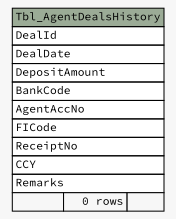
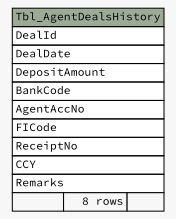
node "Tbl_AgentDealsHistory": text "0 rows" -> "8 rows"
